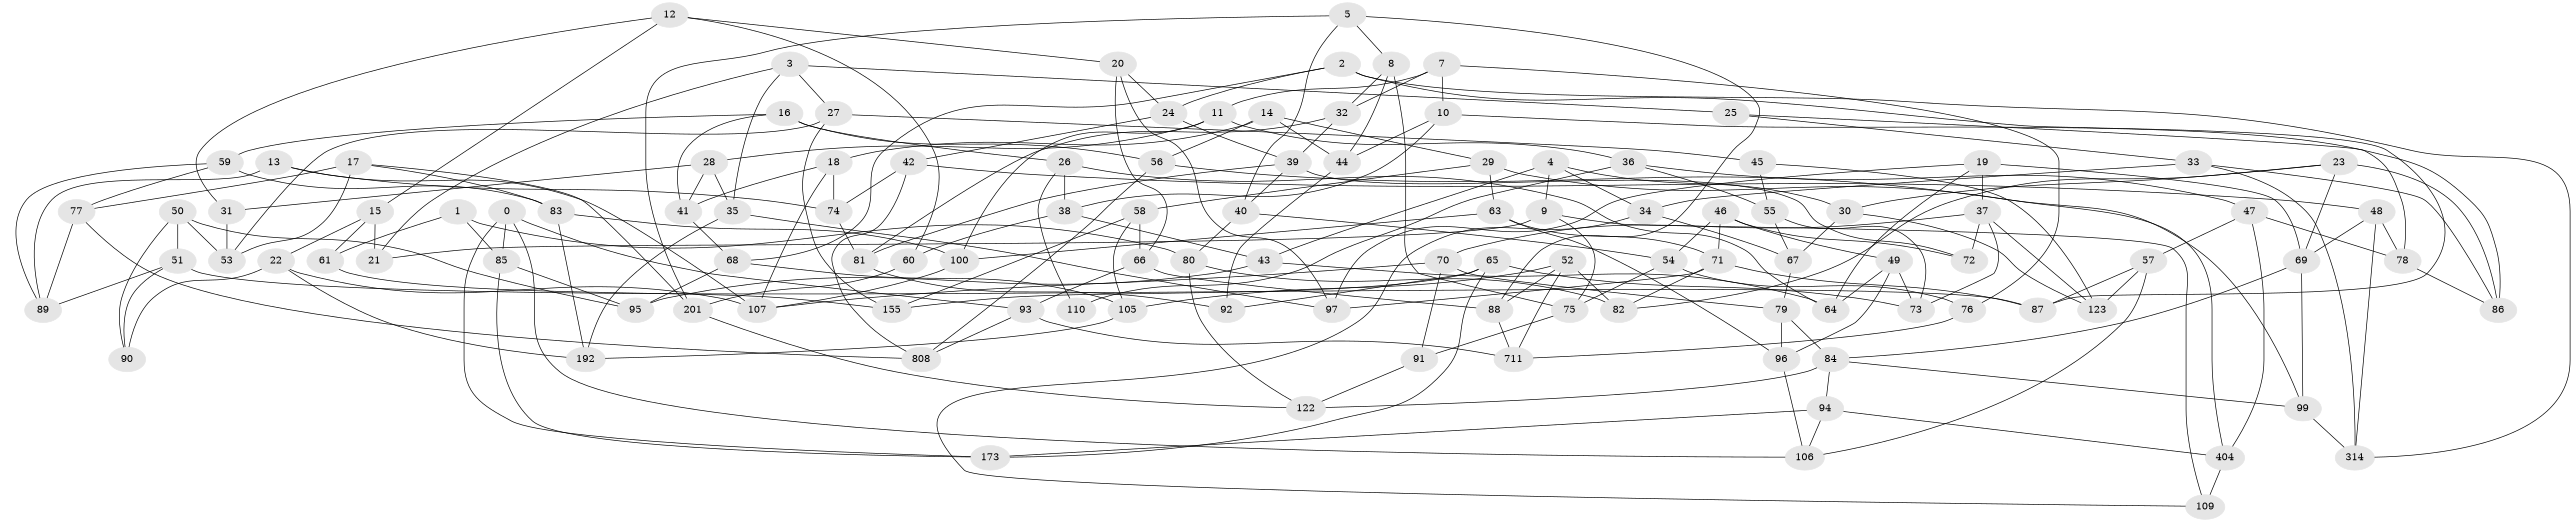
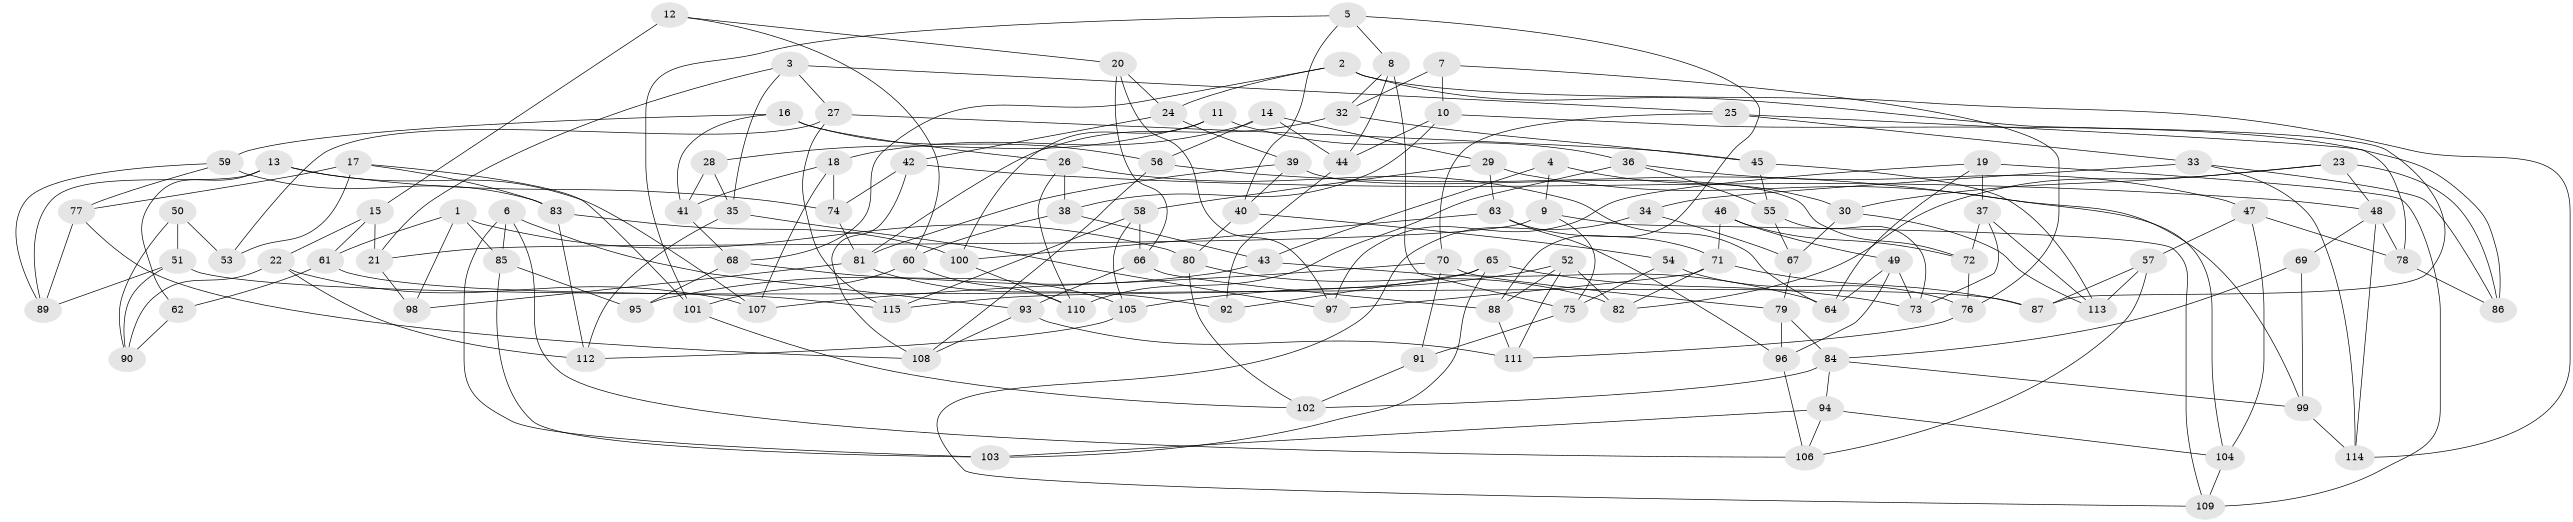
edge "7" -- "11": removed
edge "32" -- "39": now "32" -- "45"
edge "19" -- "69": now "19" -- "109"
edge "4" -- "34": removed
node "31": removed
node "0": label "0" -> "6"
edge "23" -- "69": now "23" -- "48"
edge "37" -- "70": now "25" -- "70"
edge "46" -- "54": removed
edge "50" -- "95": removed
edge "72" -- "76": added
edge "60" -- "110": added
edge "100" -- "107": now "100" -- "110"
node "62": added
node "98": added
node "201": label "201" -> "101"
node "155": label "155" -> "115"
node "123": label "123" -> "113"
node "192": label "192" -> "112"
node "808": label "808" -> "108"
node "711": label "711" -> "111"
node "122": label "122" -> "102"
node "173": label "173" -> "103"
node "404": label "404" -> "104"
node "314": label "314" -> "114"
